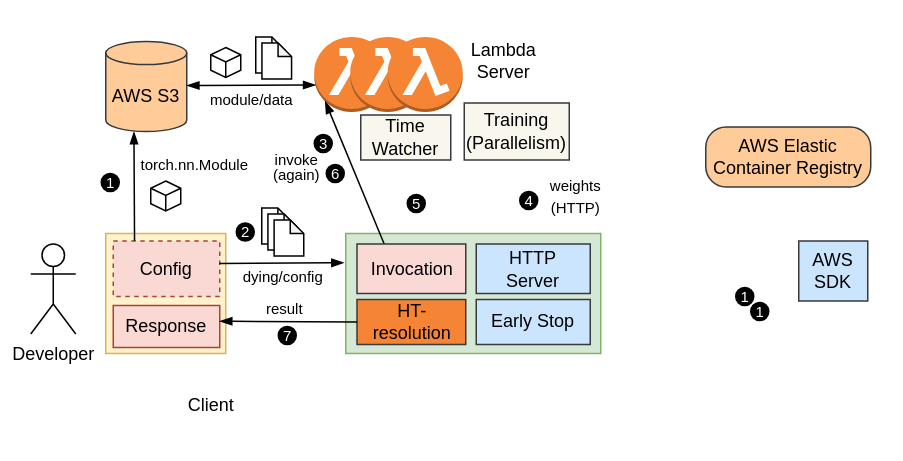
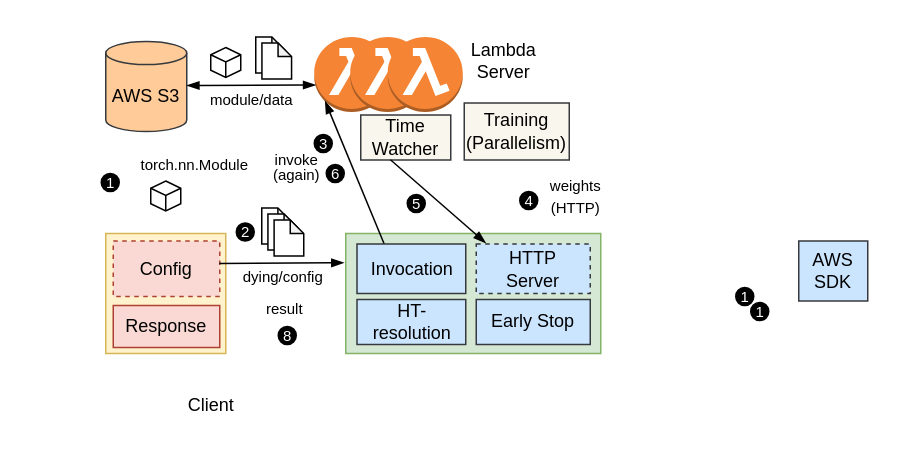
node "AWS Elastic Container Registry": removed
edge "Config" -> "AWS S3": removed
edge "Time Watcher" -> "HTTP Server": added
node "Invocation": fillcolor #fad9d5 -> #cce5ff
node "HTTP Server": style solid -> dashed
node "Developer": removed
edge "HT-resolution" -> "Response": removed
node "HT-resolution": fillcolor #f58534 -> #cce5ff
node "7": label "7" -> "8"
